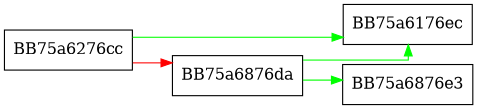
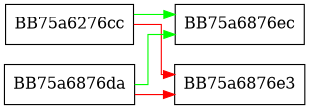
node "BB75a6176ec": label "BB75a6176ec" -> "BB75a6876ec"
edge "BB75a6276cc" -> "BB75a6876da": now "BB75a6276cc" -> "BB75a6876e3"
edge "BB75a6876da" -> "BB75a6876e3": color green -> red
